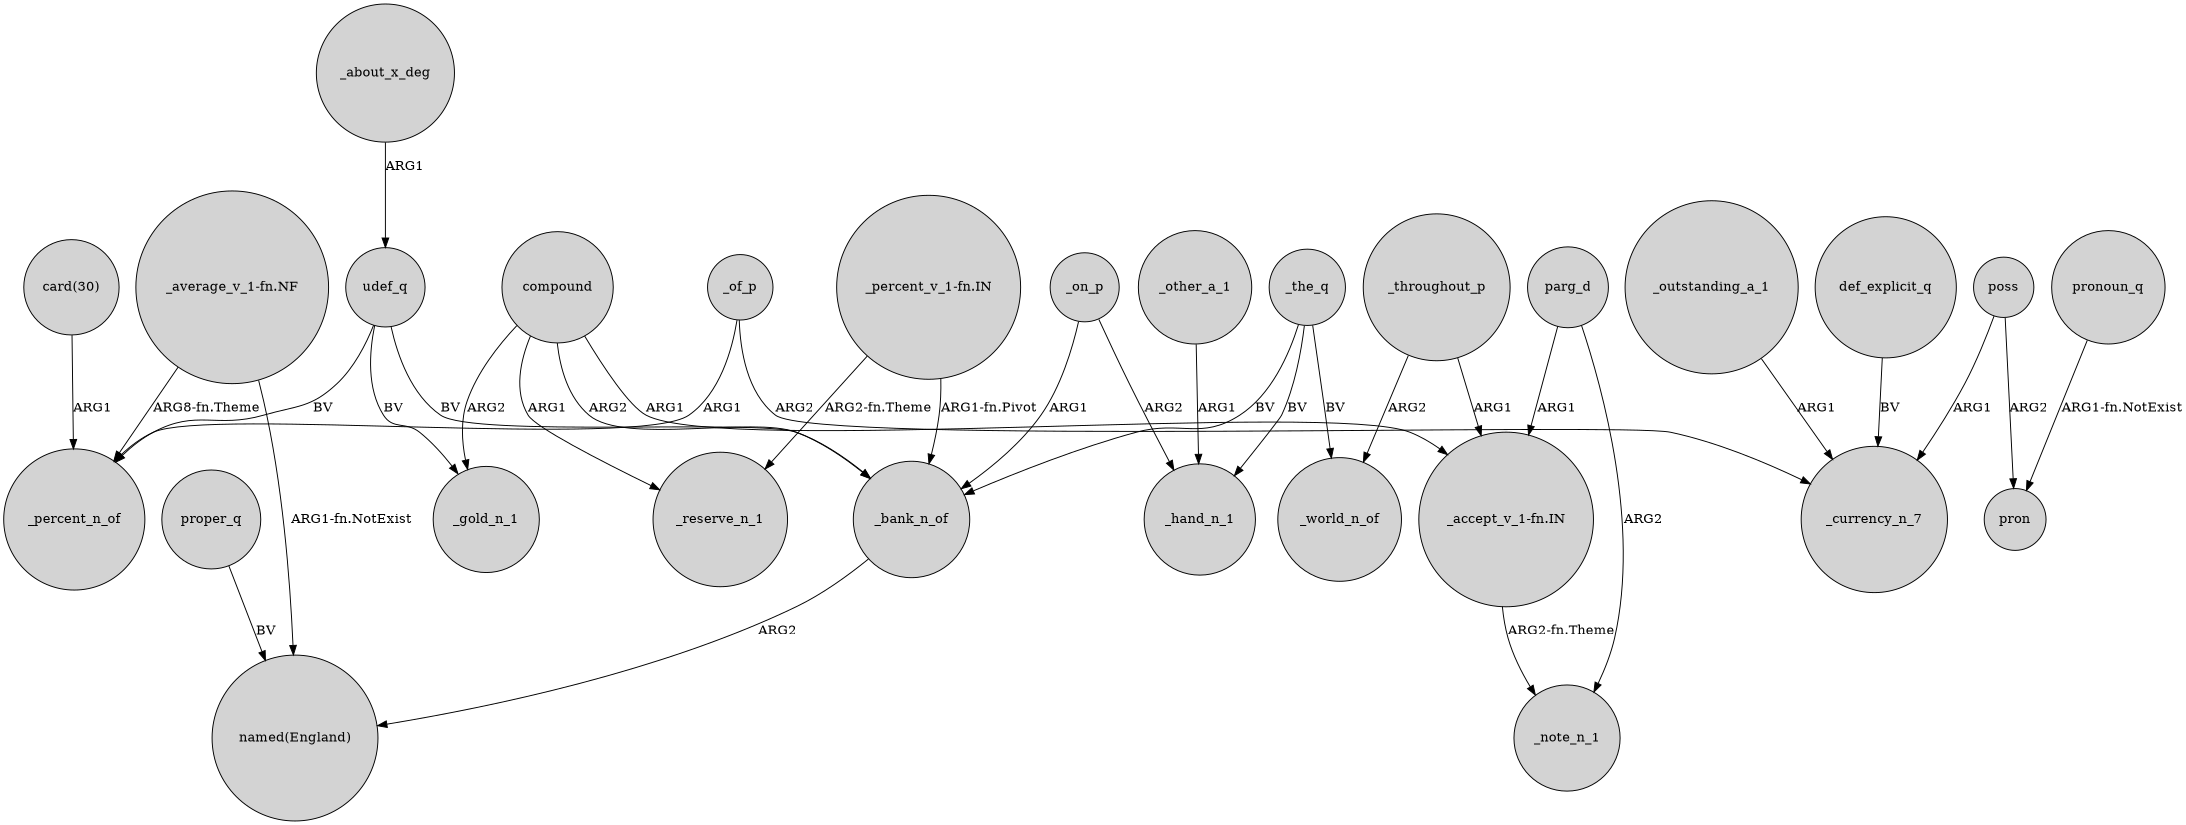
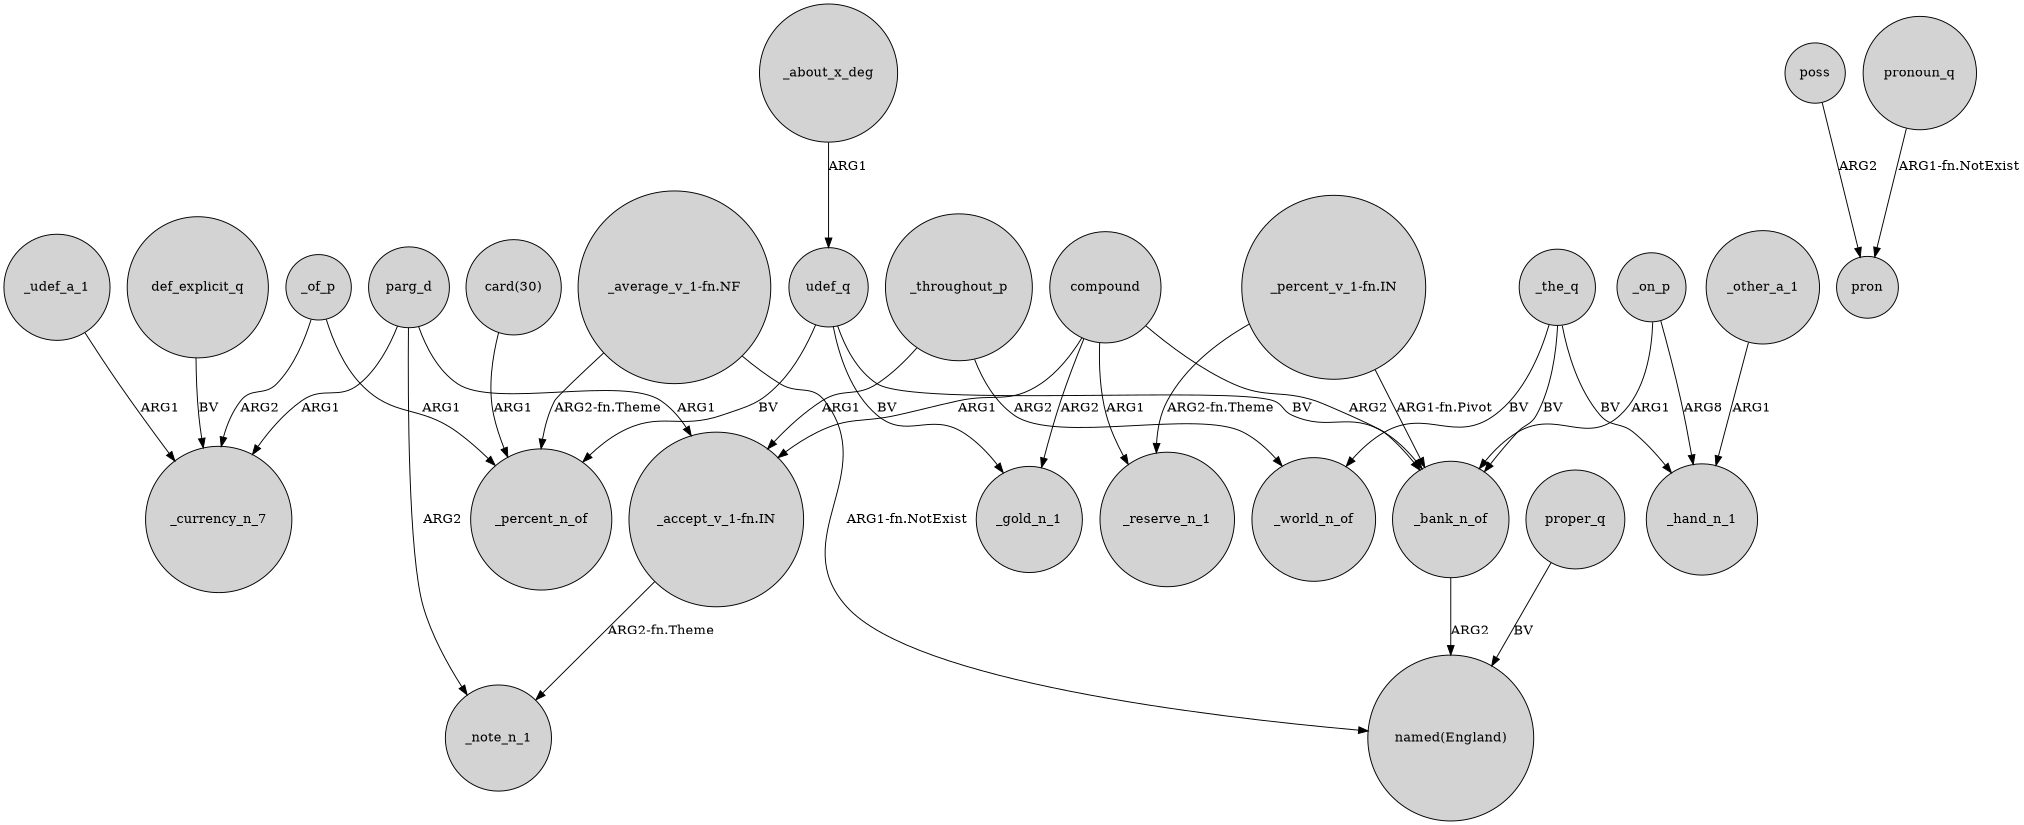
node "_outstanding_a_1": label "_outstanding_a_1" -> "_udef_a_1"
edge "poss" -> "_currency_n_7": now "parg_d" -> "_currency_n_7"
edge "_average_v_1-fn.NF" -> "_percent_n_of": label "ARG8-fn.Theme" -> "ARG2-fn.Theme"
edge "_on_p" -> "_hand_n_1": label "ARG2" -> "ARG8"
